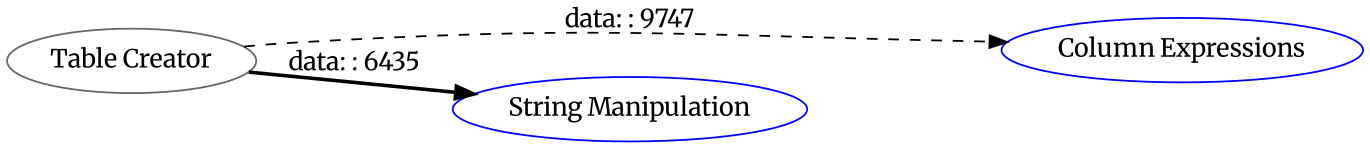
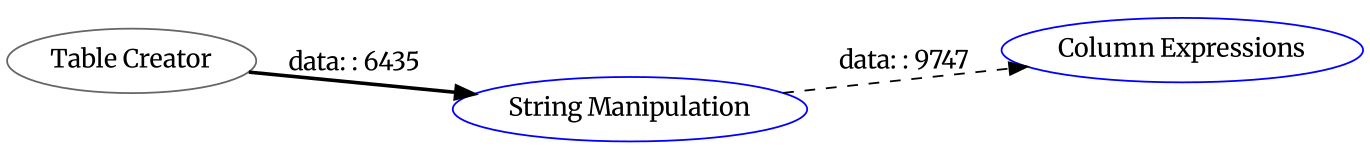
edge "Table Creator" -> "Column Expressions": now "String Manipulation" -> "Column Expressions"
